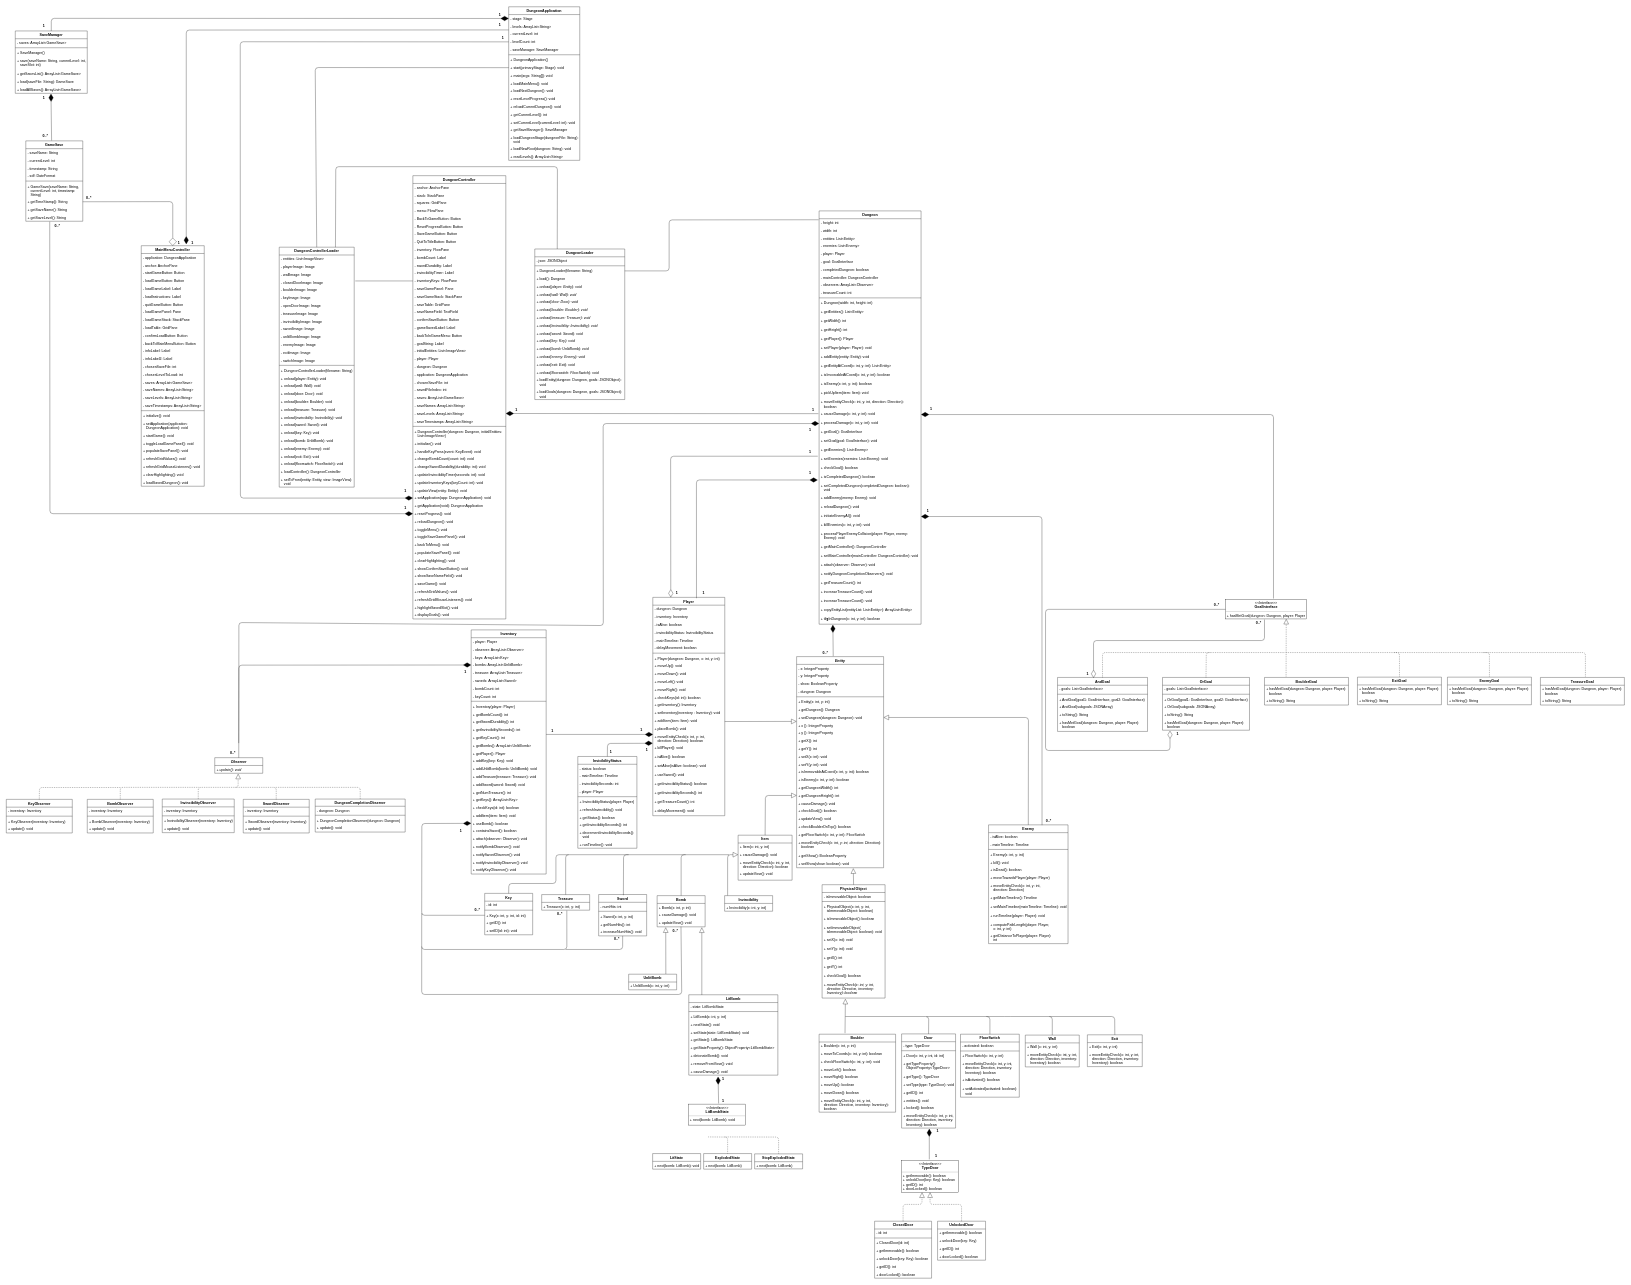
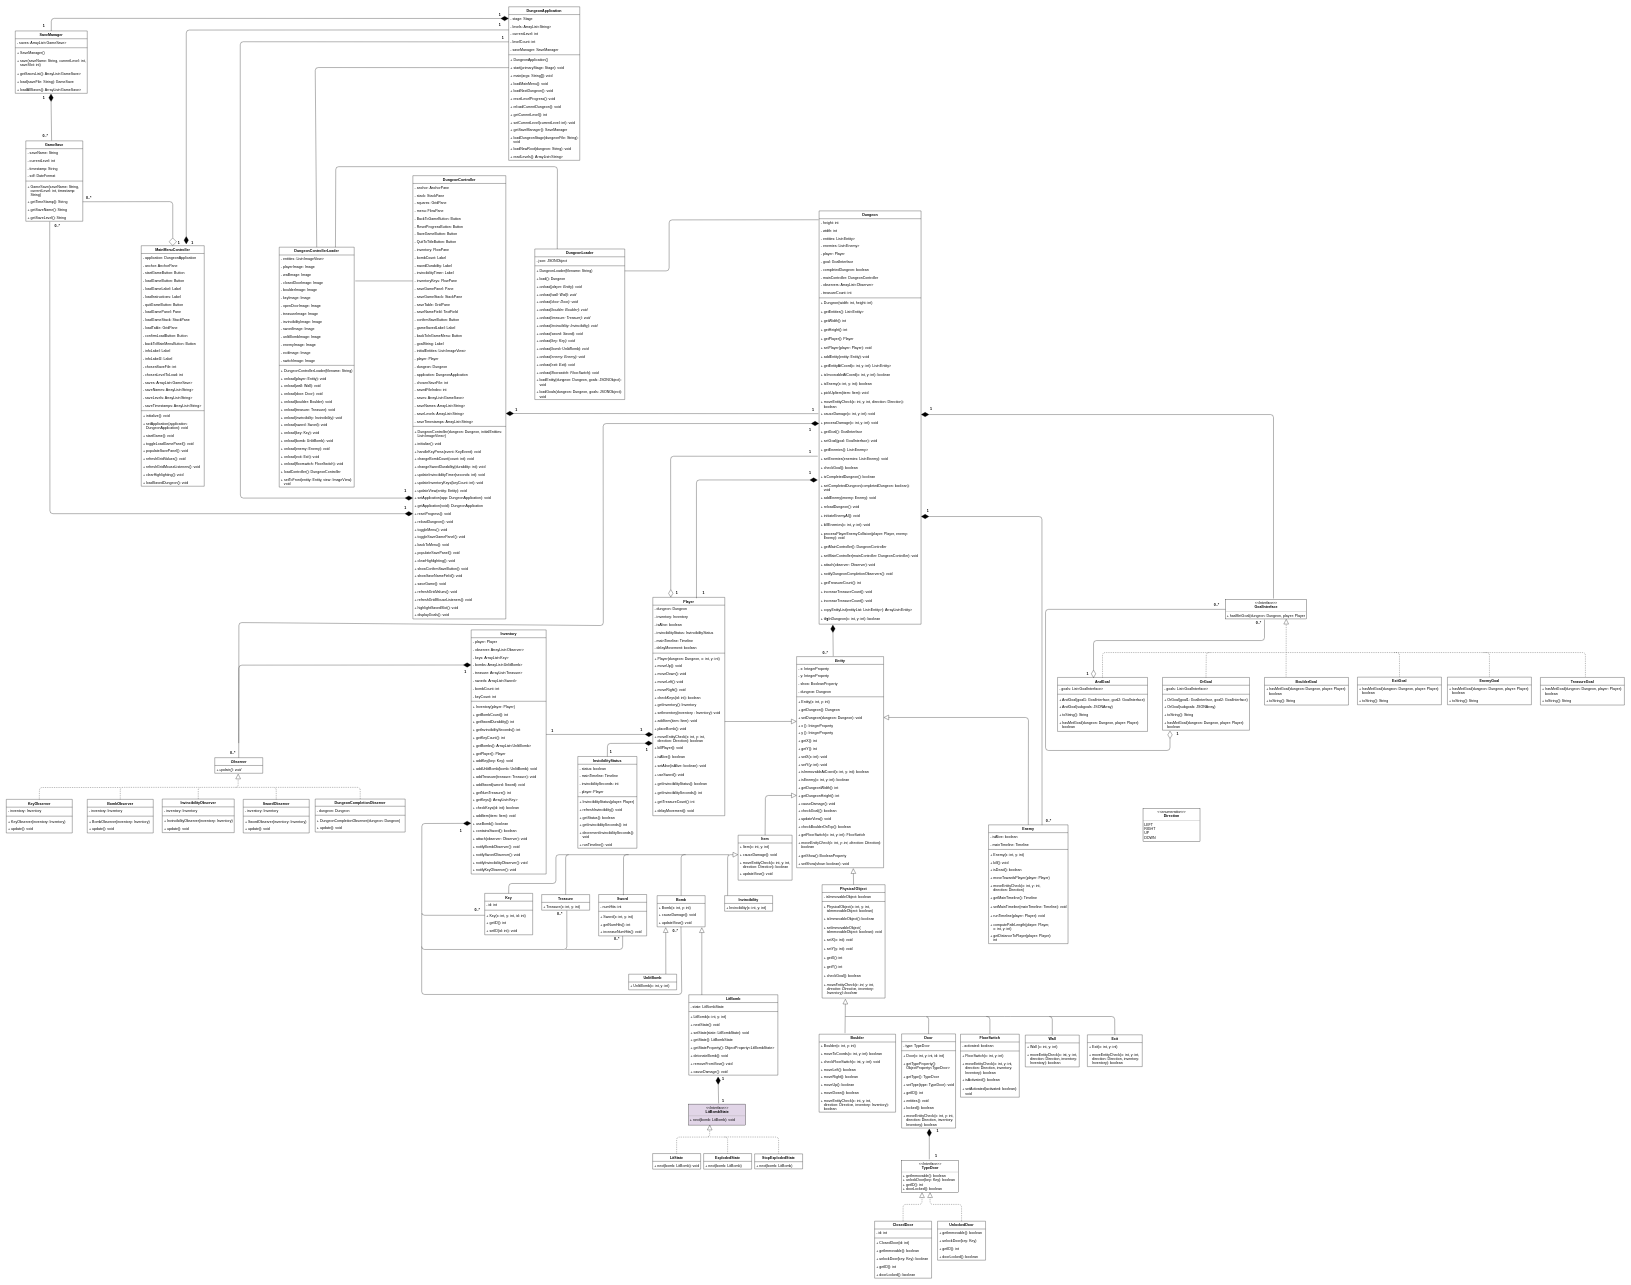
node "<<enumeration>> Direction LEFT RIGHT UP DOWN": added
node "<<Interface>> LitBombState + next(bomb: LitBomb): void": fillcolor #ffffff -> #e1d5e7
edge "LitState" -> "<<Interface>> LitBombState + next(bomb: LitBomb): void": added
